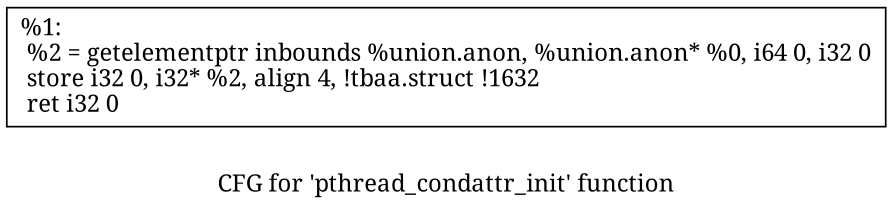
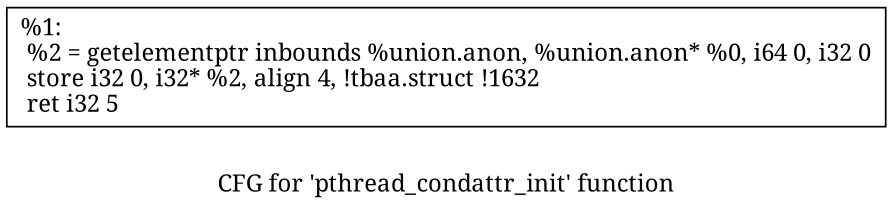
node "%1:": text "ret i32 0" -> "ret i32 5"
